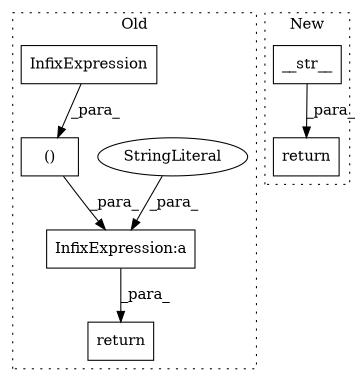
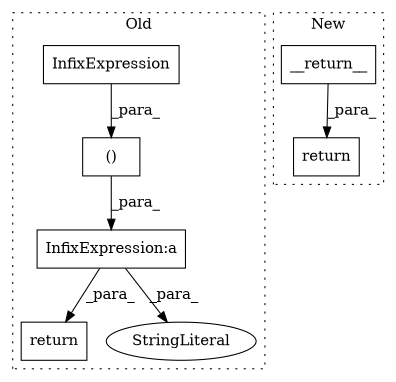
node "__str__": label "__str__" -> "__return__"
edge "StringLiteral" -> "InfixExpression:a": reversed
